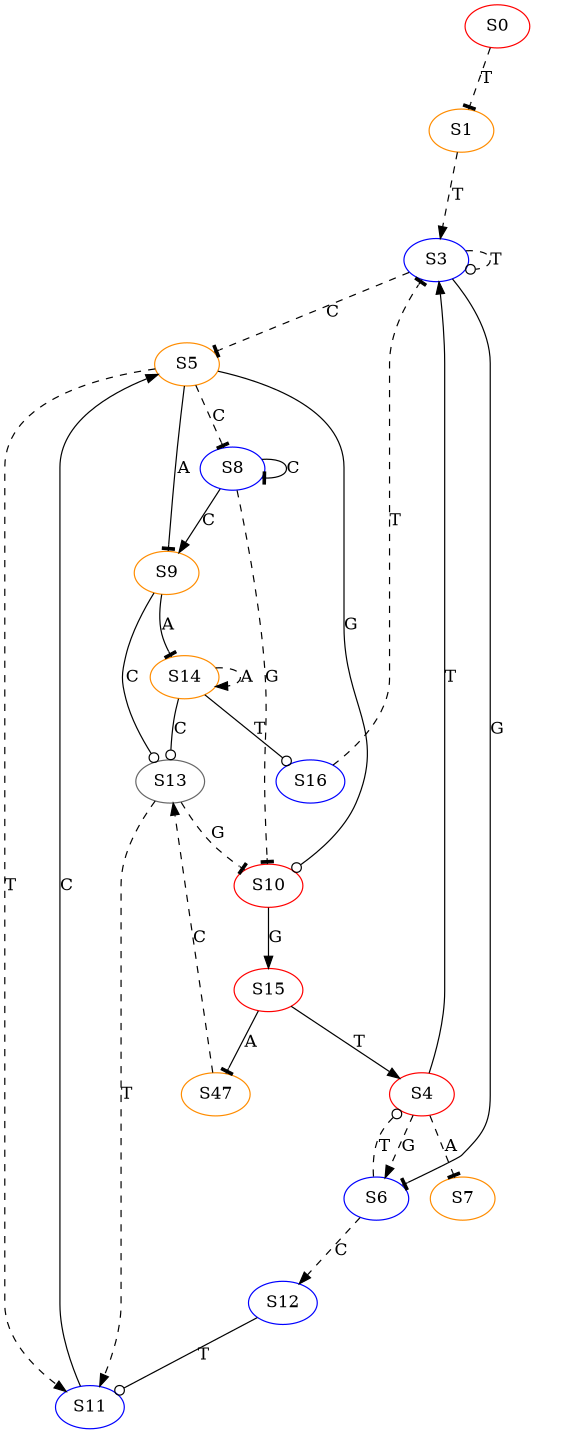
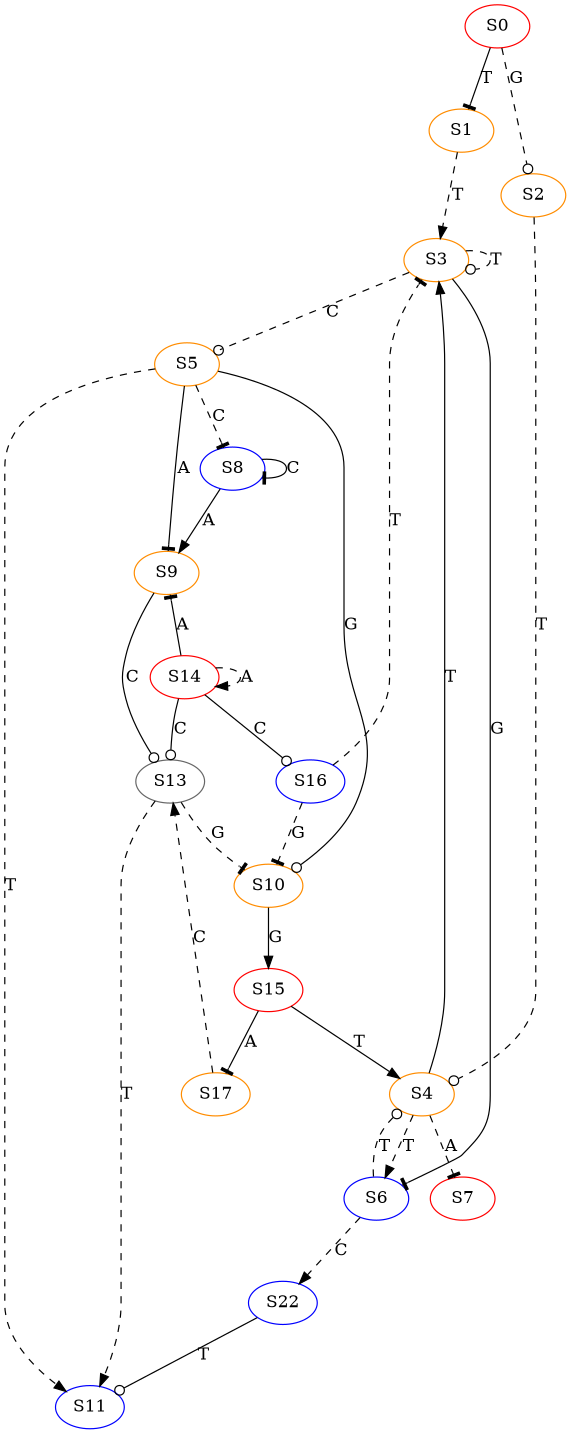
edge "S0" -> "S1": style dashed -> solid
node "S2": added
node "S3": color blue -> darkorange
edge "S3" -> "S5": arrowhead tee -> odot
edge "S8" -> "S9": label "C" -> "A"
edge "S9" -> "S14": reversed
edge "S8" -> "S10": now "S16" -> "S10"
node "S14": color darkorange -> red
edge "S14" -> "S16": label "T" -> "C"
edge "S11" -> "S5": removed, label "C"
node "S10": color red -> darkorange
node "S47": label "S47" -> "S17"
node "S4": color red -> darkorange
edge "S4" -> "S6": label "G" -> "T"
node "S7": color darkorange -> red
node "S12": label "S12" -> "S22"
